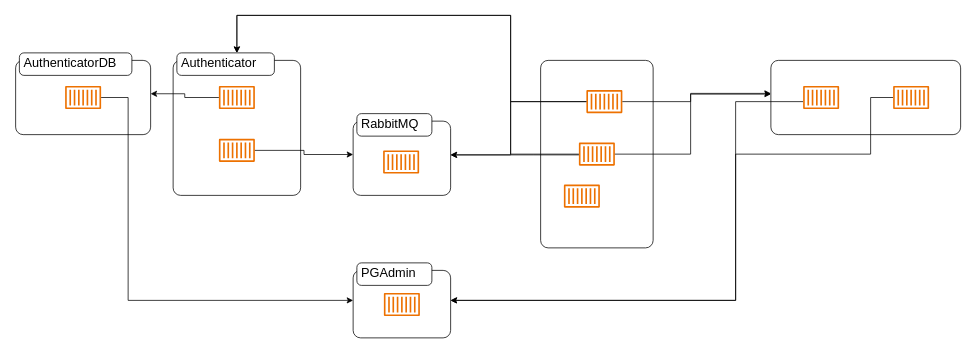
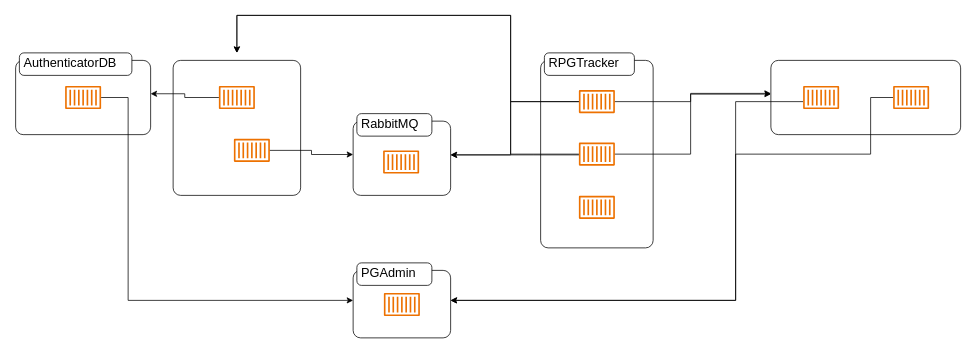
node "Authenticator": removed
node "RPGTracker": added
node "rpgtracker-core": moved (604, 102) -> (597, 102)
node "user-service": moved (237, 150) -> (252, 150)
node "rpgtracker-gateway": moved (582, 196) -> (597, 207)
